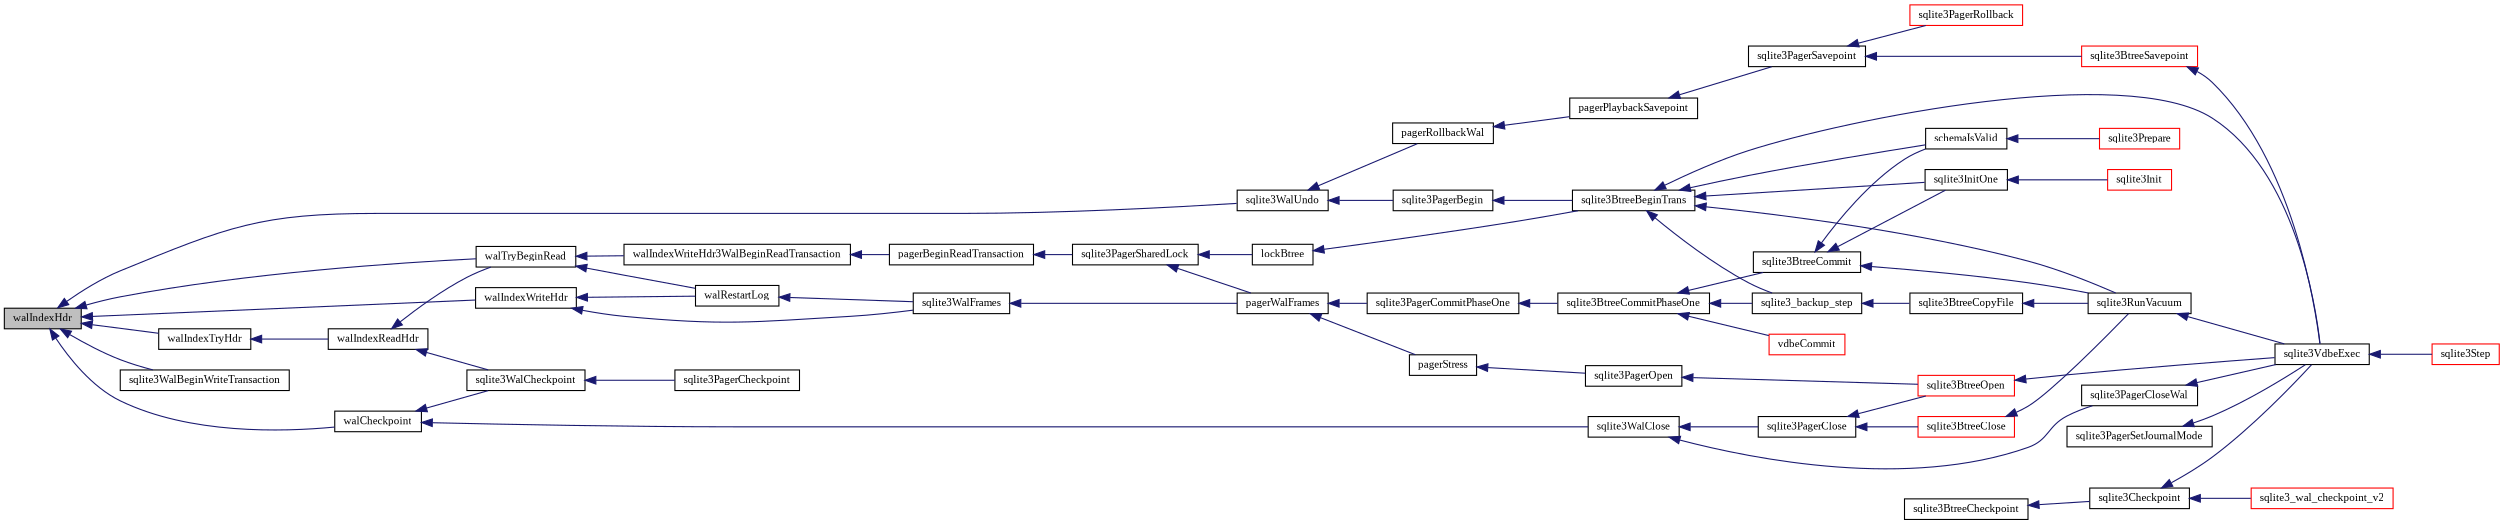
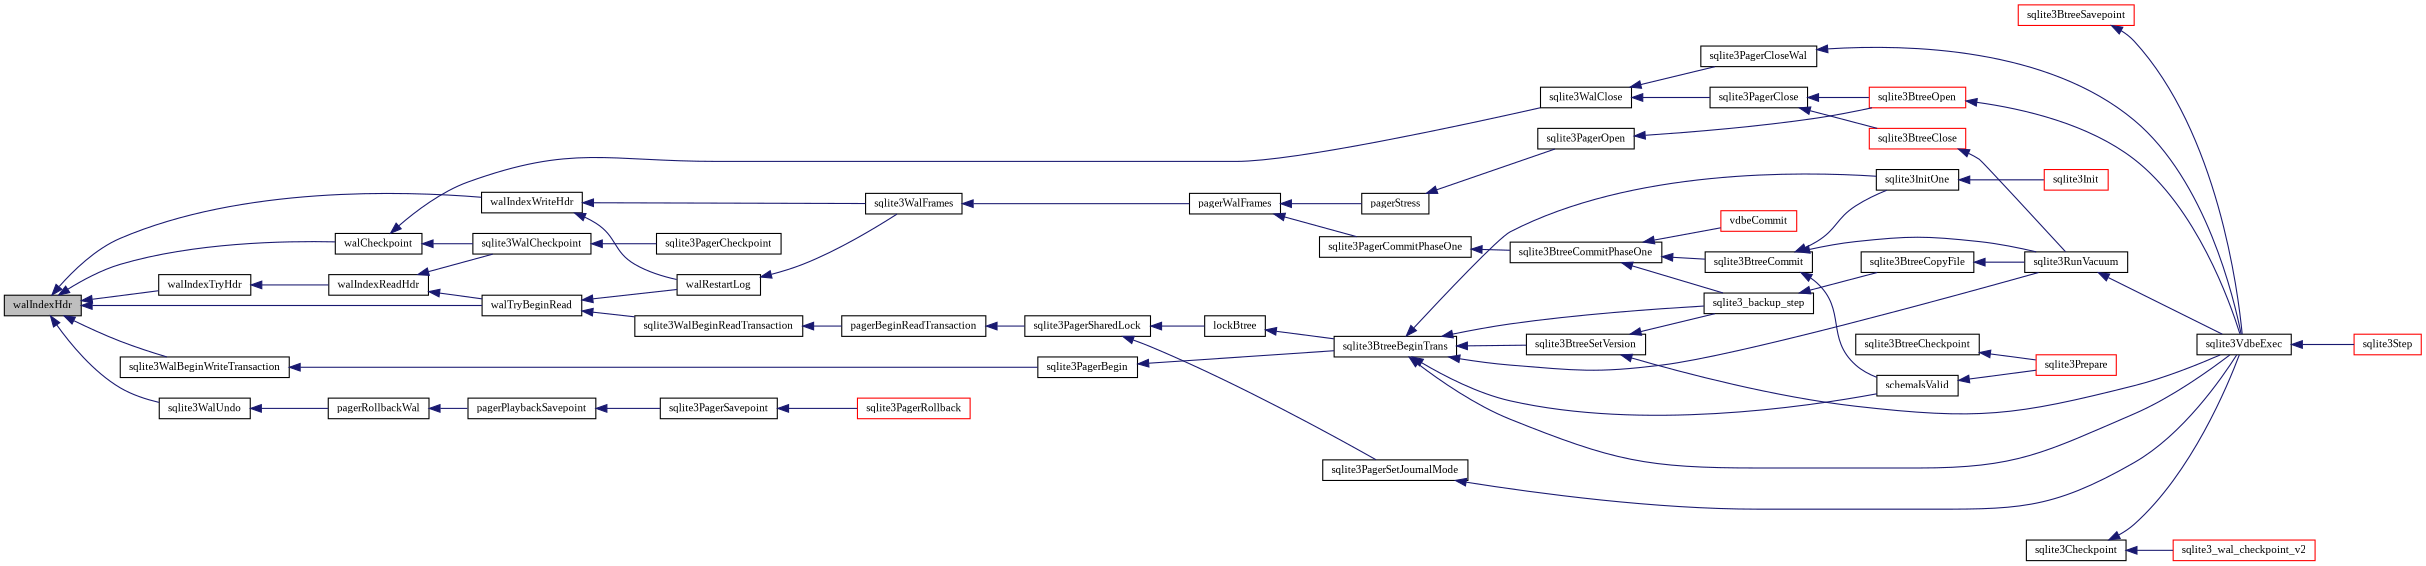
edge "sqlite3BtreeSavepoint" -> "sqlite3PagerSavepoint": removed
edge "sqlite3PagerBegin" -> "sqlite3WalUndo": now "sqlite3PagerBegin" -> "sqlite3WalBeginWriteTransaction"
node "walIndexWriteHdr3WalBeginReadTransaction": label "walIndexWriteHdr3WalBeginReadTransaction" -> "sqlite3WalBeginReadTransaction"
edge "pagerWalFrames" -> "sqlite3PagerSharedLock": now "sqlite3PagerSetJournalMode" -> "sqlite3PagerSharedLock"
node "sqlite3BtreeSetVersion": added
edge "sqlite3Checkpoint" -> "sqlite3BtreeCheckpoint": now "sqlite3Prepare" -> "sqlite3BtreeCheckpoint"
